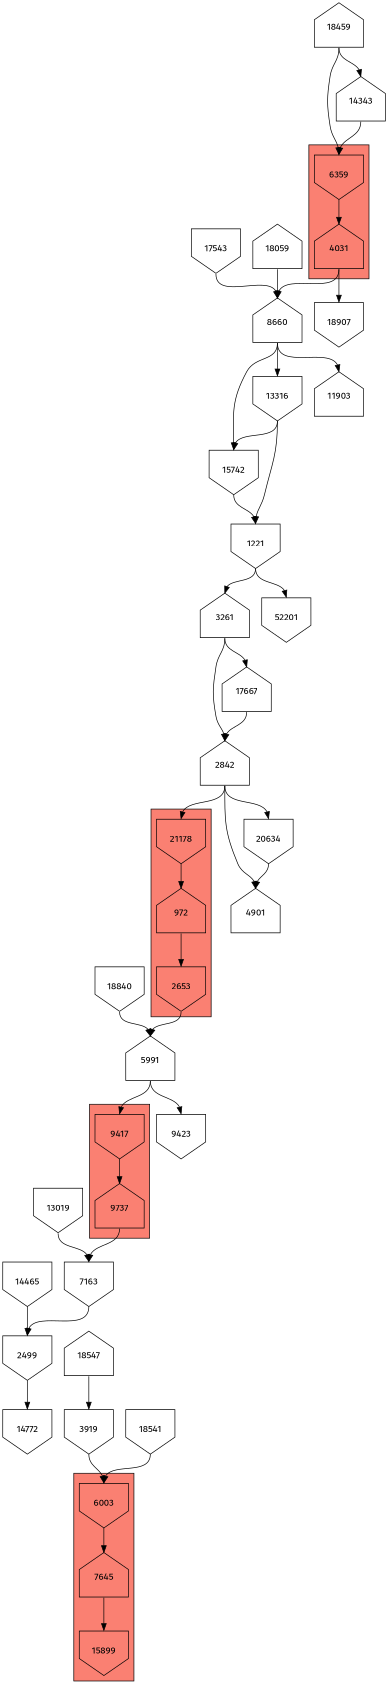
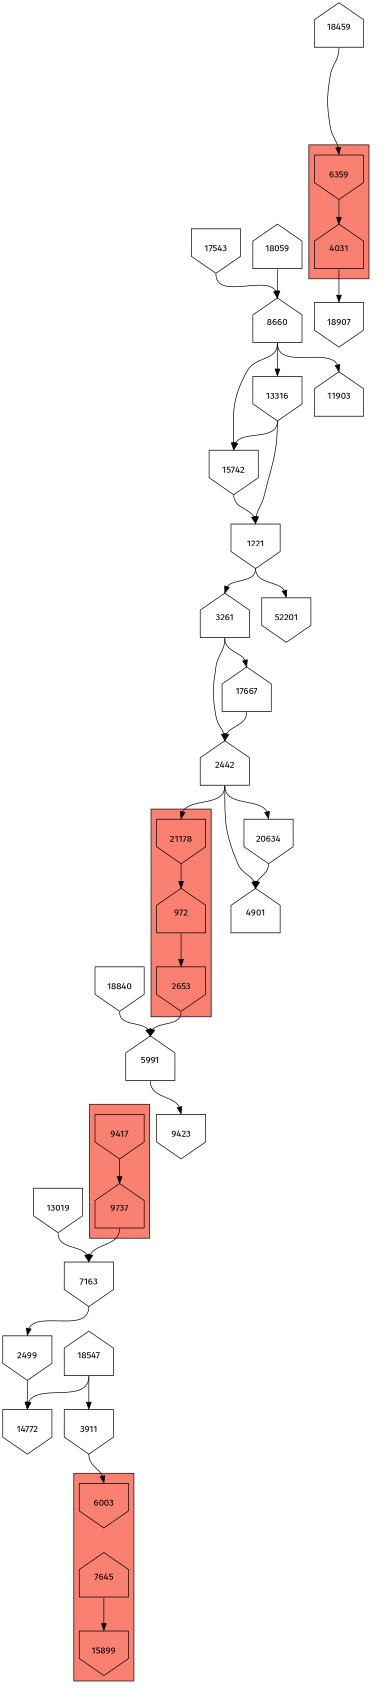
node "14343": removed
edge "4031" -> "8660": removed
node "2842": label "2842" -> "2442"
edge "5991" -> "9417": removed
node "14465": removed
edge "18547" -> "14772": added
node "3919": label "3919" -> "3911"
node "18541": removed
edge "6003" -> "7645": removed
